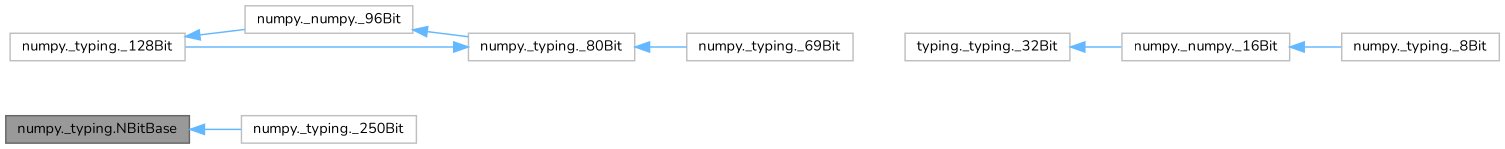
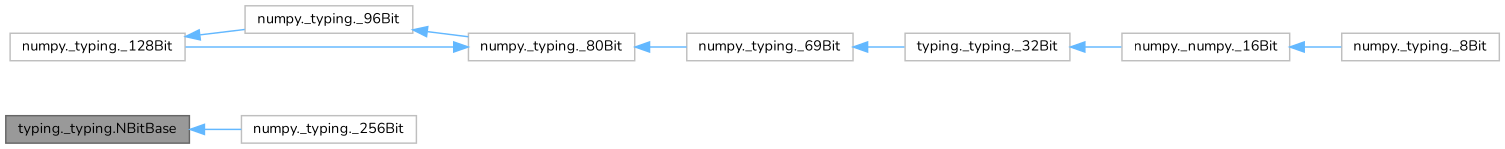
node "numpy._numpy._96Bit": label "numpy._numpy._96Bit" -> "numpy._typing._96Bit"
edge "typing._typing._32Bit" -> "numpy._typing._69Bit": added
node "numpy._typing.NBitBase": label "numpy._typing.NBitBase" -> "typing._typing.NBitBase"
node "numpy._typing._250Bit": label "numpy._typing._250Bit" -> "numpy._typing._256Bit"
